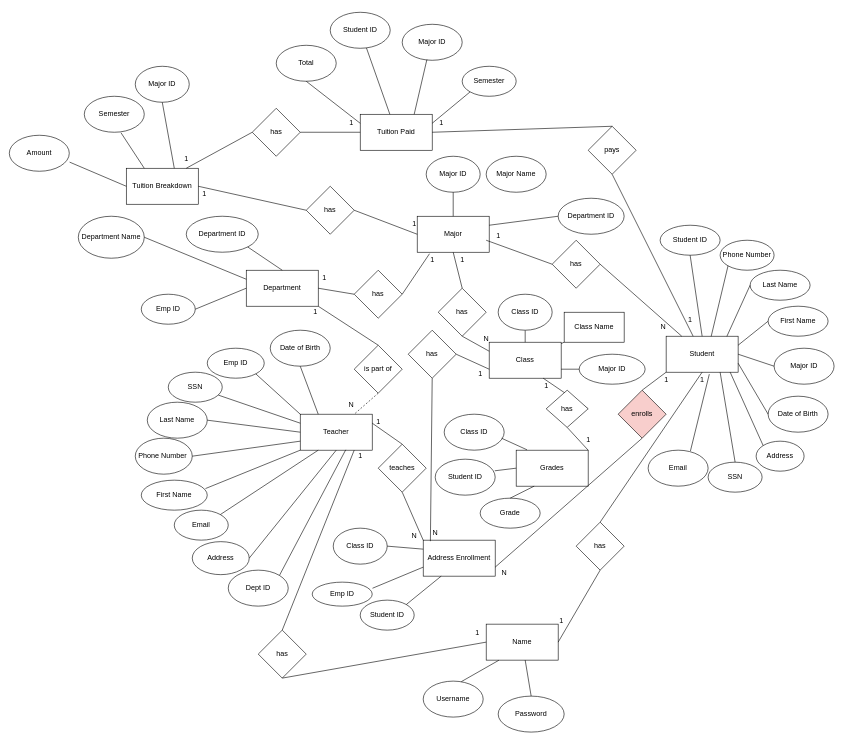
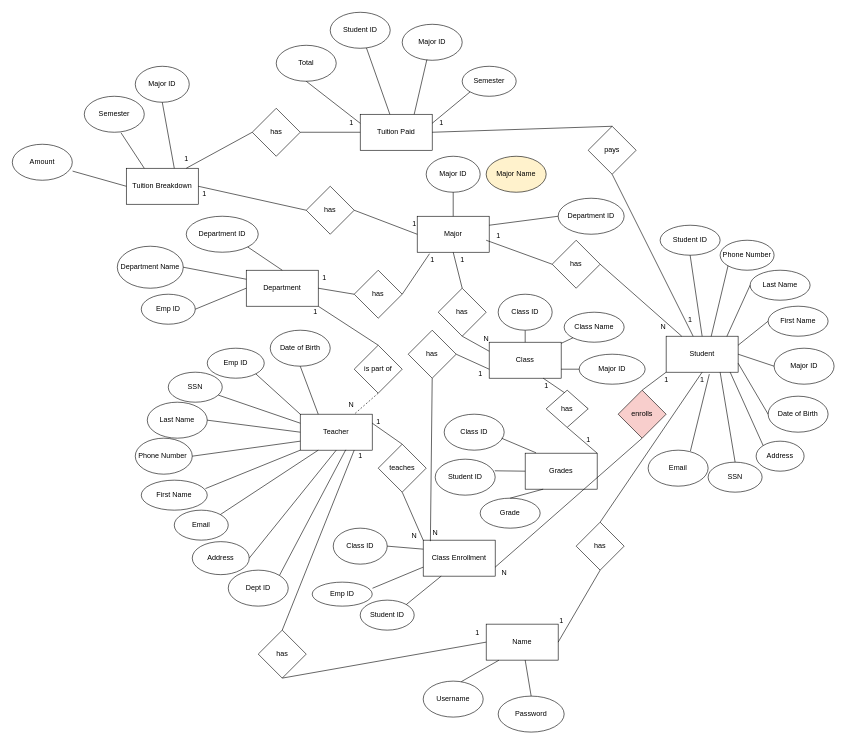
node "Amount": moved (39, 153) -> (42, 162)
node "Major Name": fillcolor #ffffff -> #fff2cc
node "Department Name": moved (111, 237) -> (150, 267)
node "Class Name": shape rectangle -> ellipse
node "Grades": moved (552, 468) -> (561, 471)
node "Address Enrollment": label "Address Enrollment" -> "Class Enrollment"
